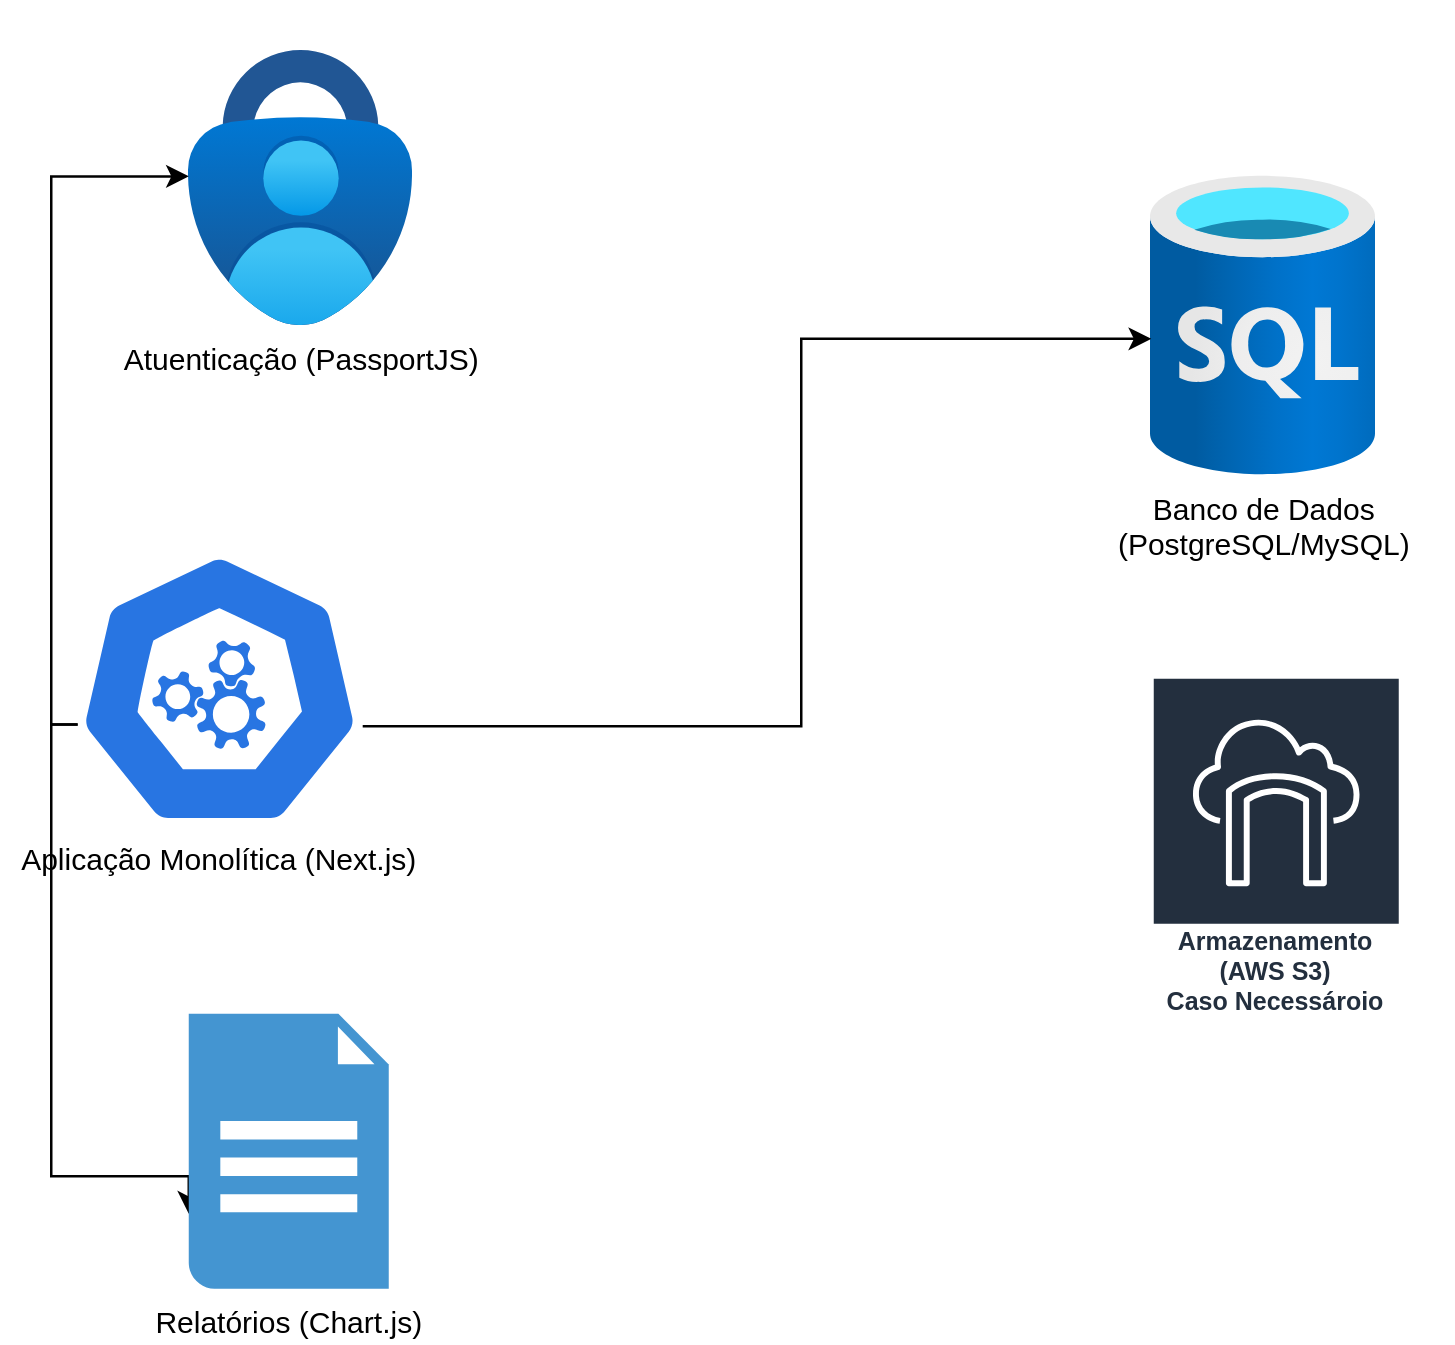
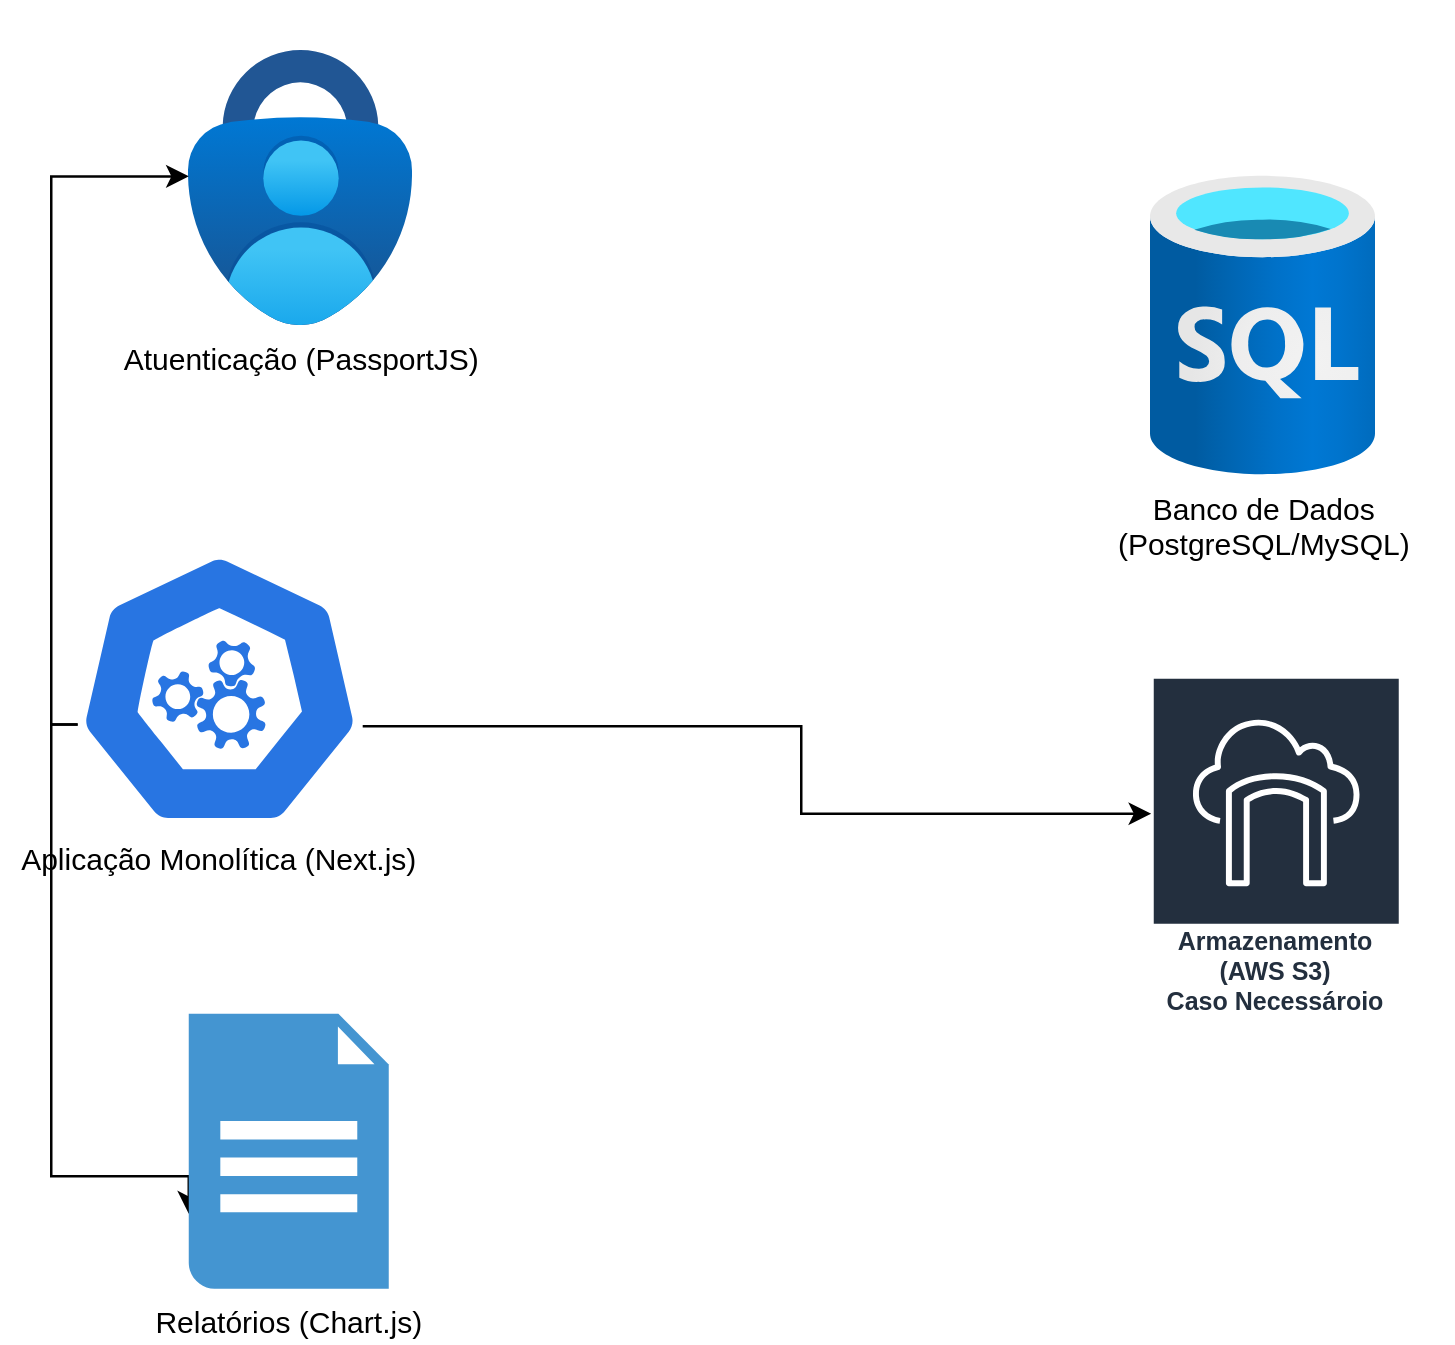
edge "Aplicação Monolítica (Next.js)" -> "Banco de Dados (PostgreSQL/MySQL)": removed
edge "Aplicação Monolítica (Next.js)" -> "Armazenamento (AWS S3) Caso Necessároio": added
